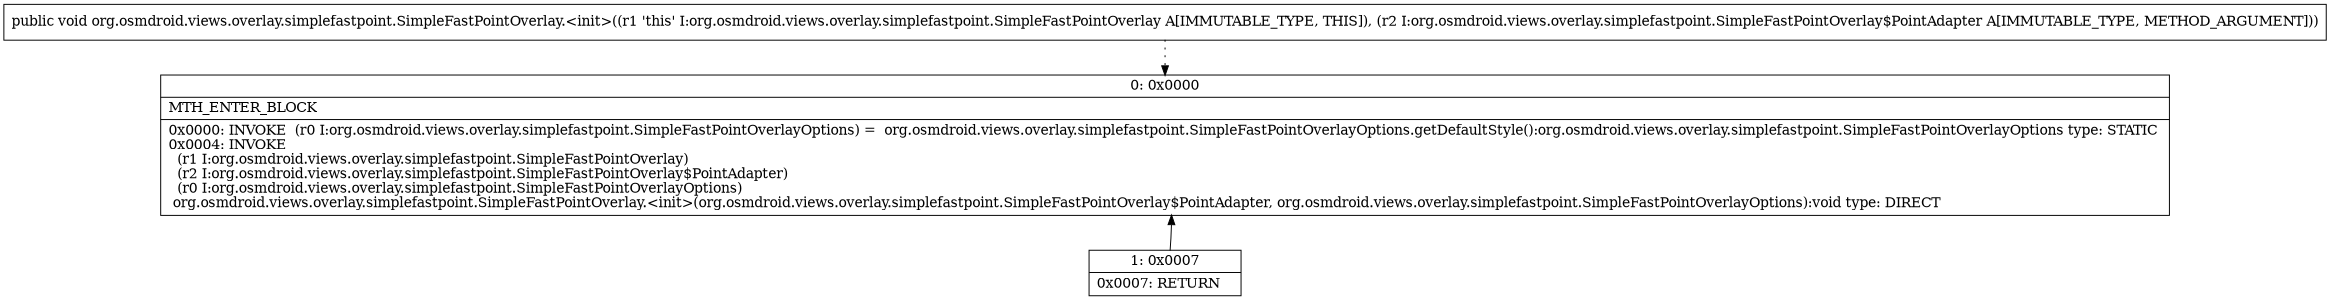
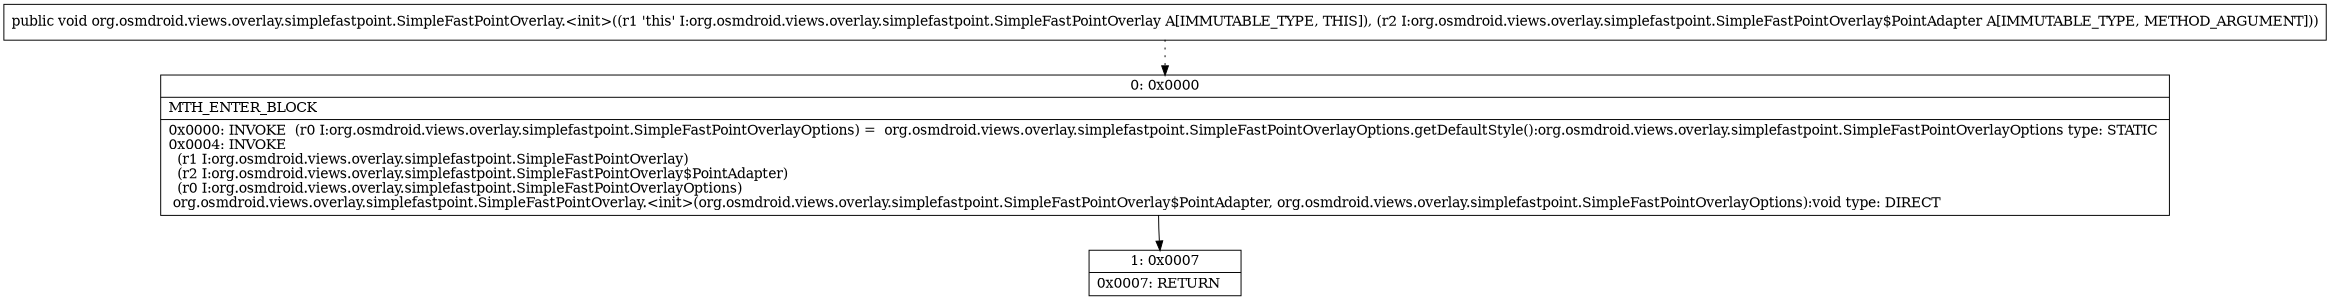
edge "1: 0x0007" -> "0: 0x0000": reversed
